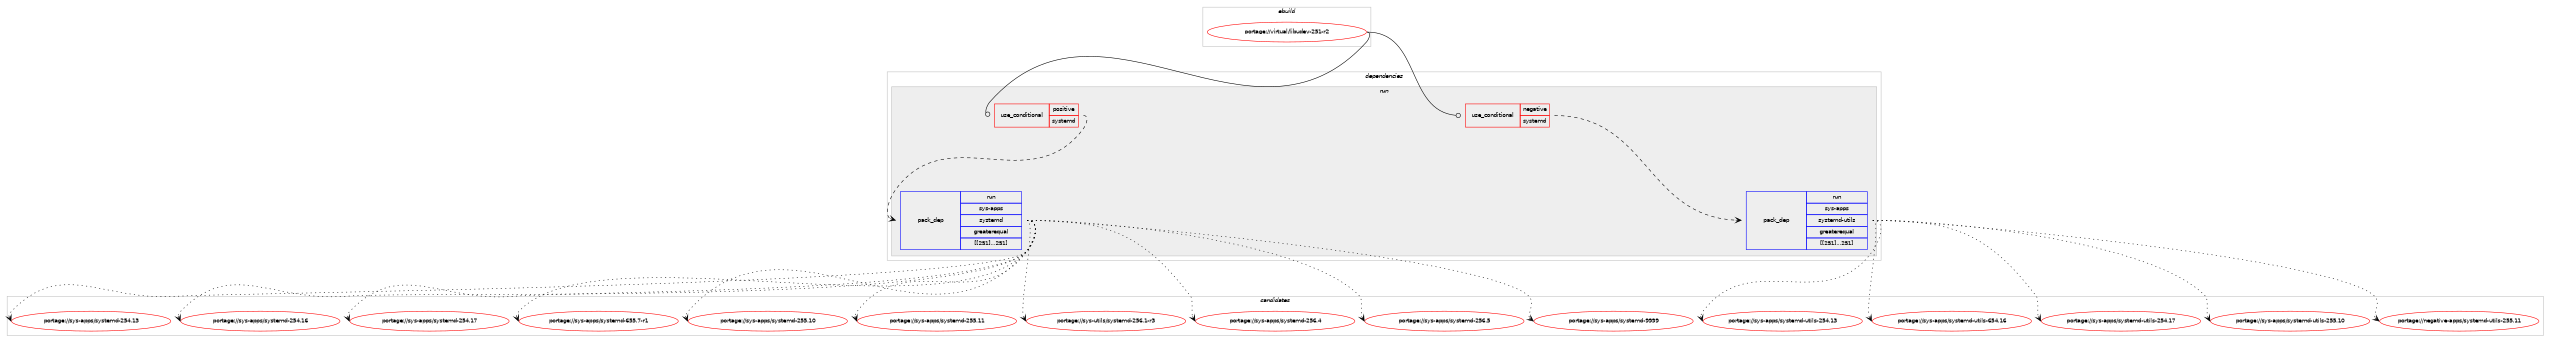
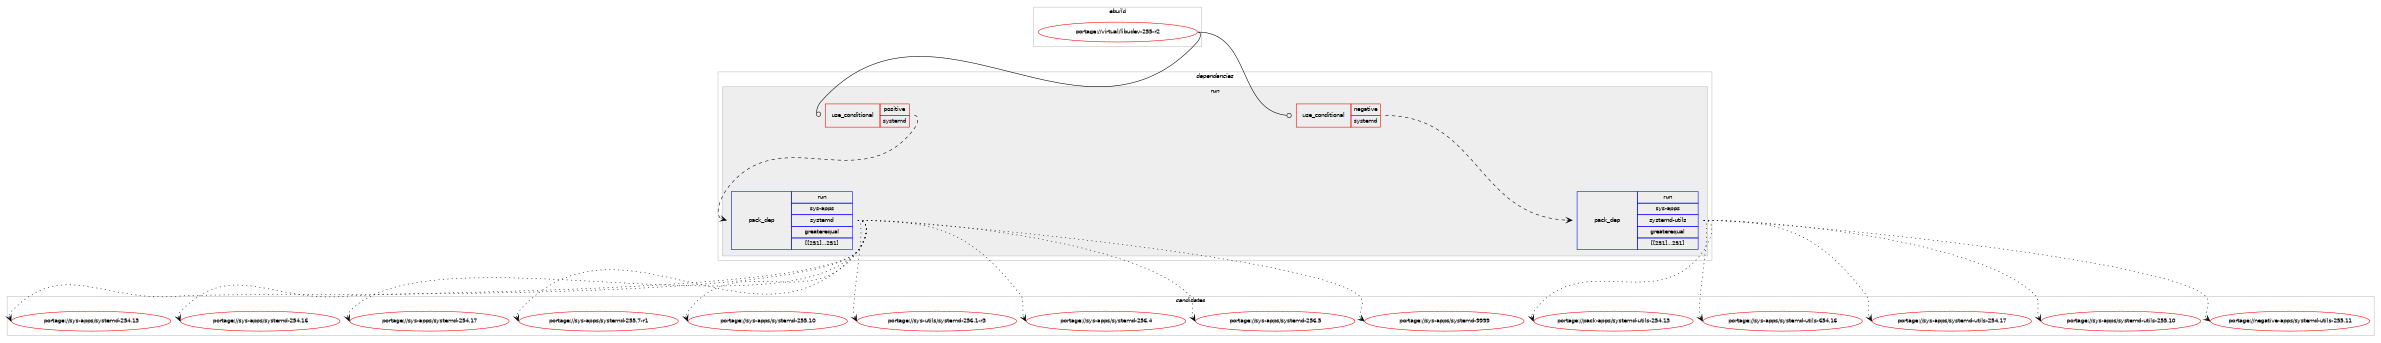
node "portage://virtual/libudev-251-r2": label "portage://virtual/libudev-251-r2" -> "portage://virtual/libudev-255-r2"
node "portage://sys-apps/systemd-655.7-r1": label "portage://sys-apps/systemd-655.7-r1" -> "portage://sys-apps/systemd-255.7-r1"
node "portage://sys-apps/systemd-255.11": removed
node "portage://sys-apps/systemd-utils-254.13": label "portage://sys-apps/systemd-utils-254.13" -> "portage://pack-apps/systemd-utils-254.13"
